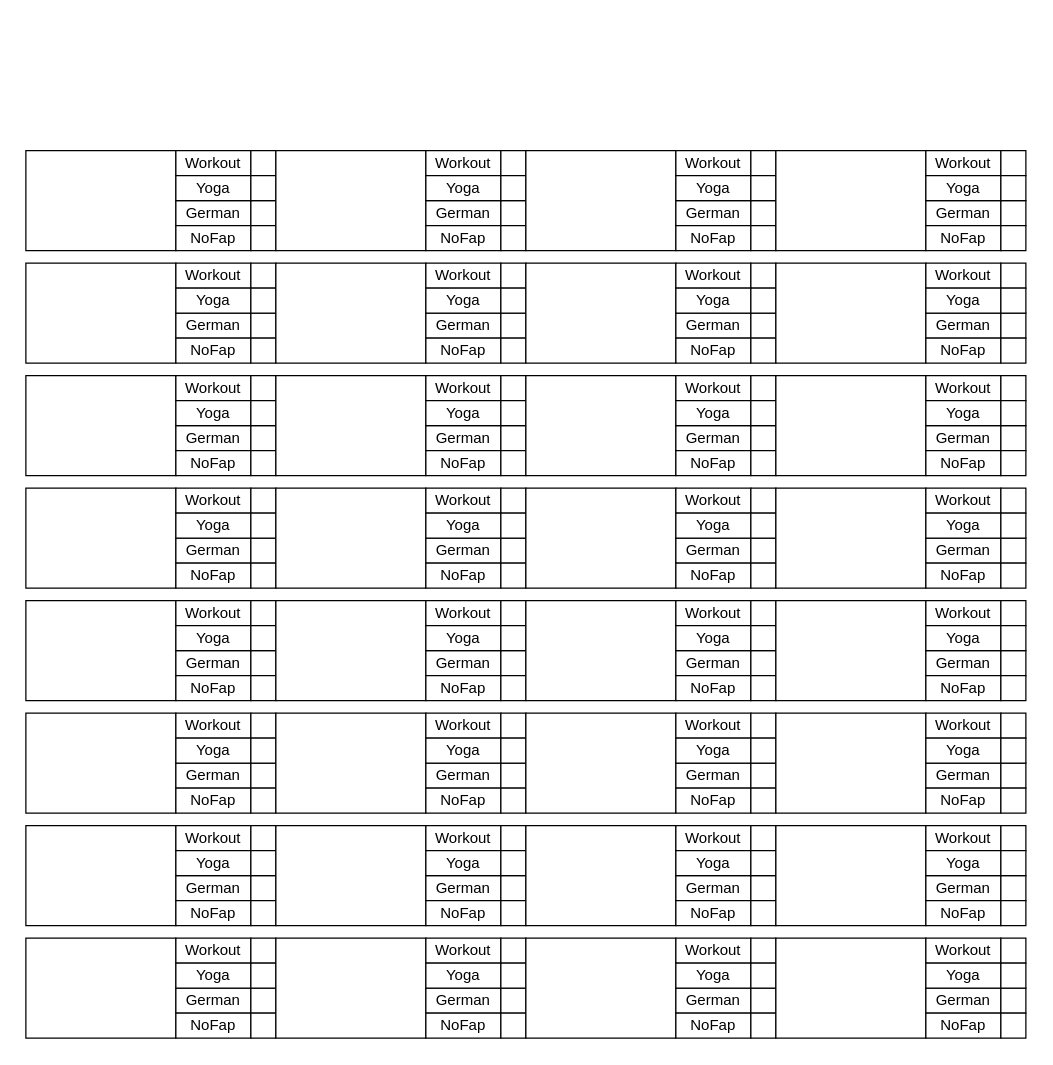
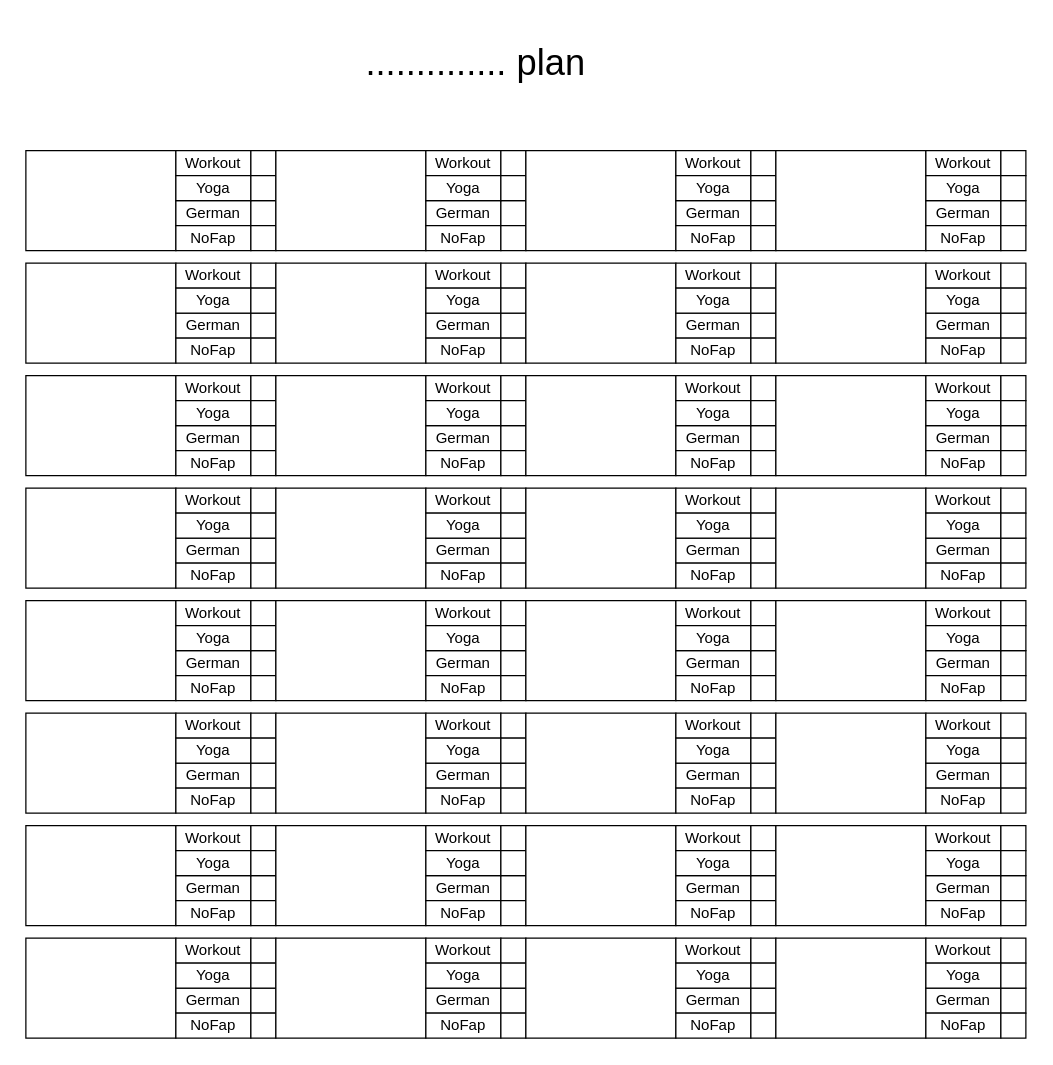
node ".............. plan": added
